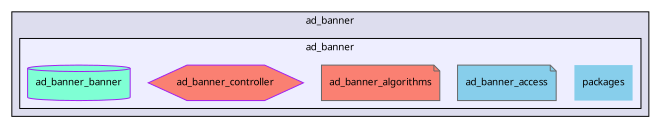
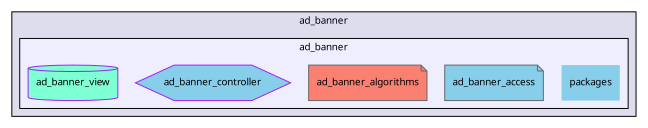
node "ad_banner_banner": label "ad_banner_banner" -> "ad_banner_view"
node "ad_banner_controller": fillcolor salmon -> skyblue
